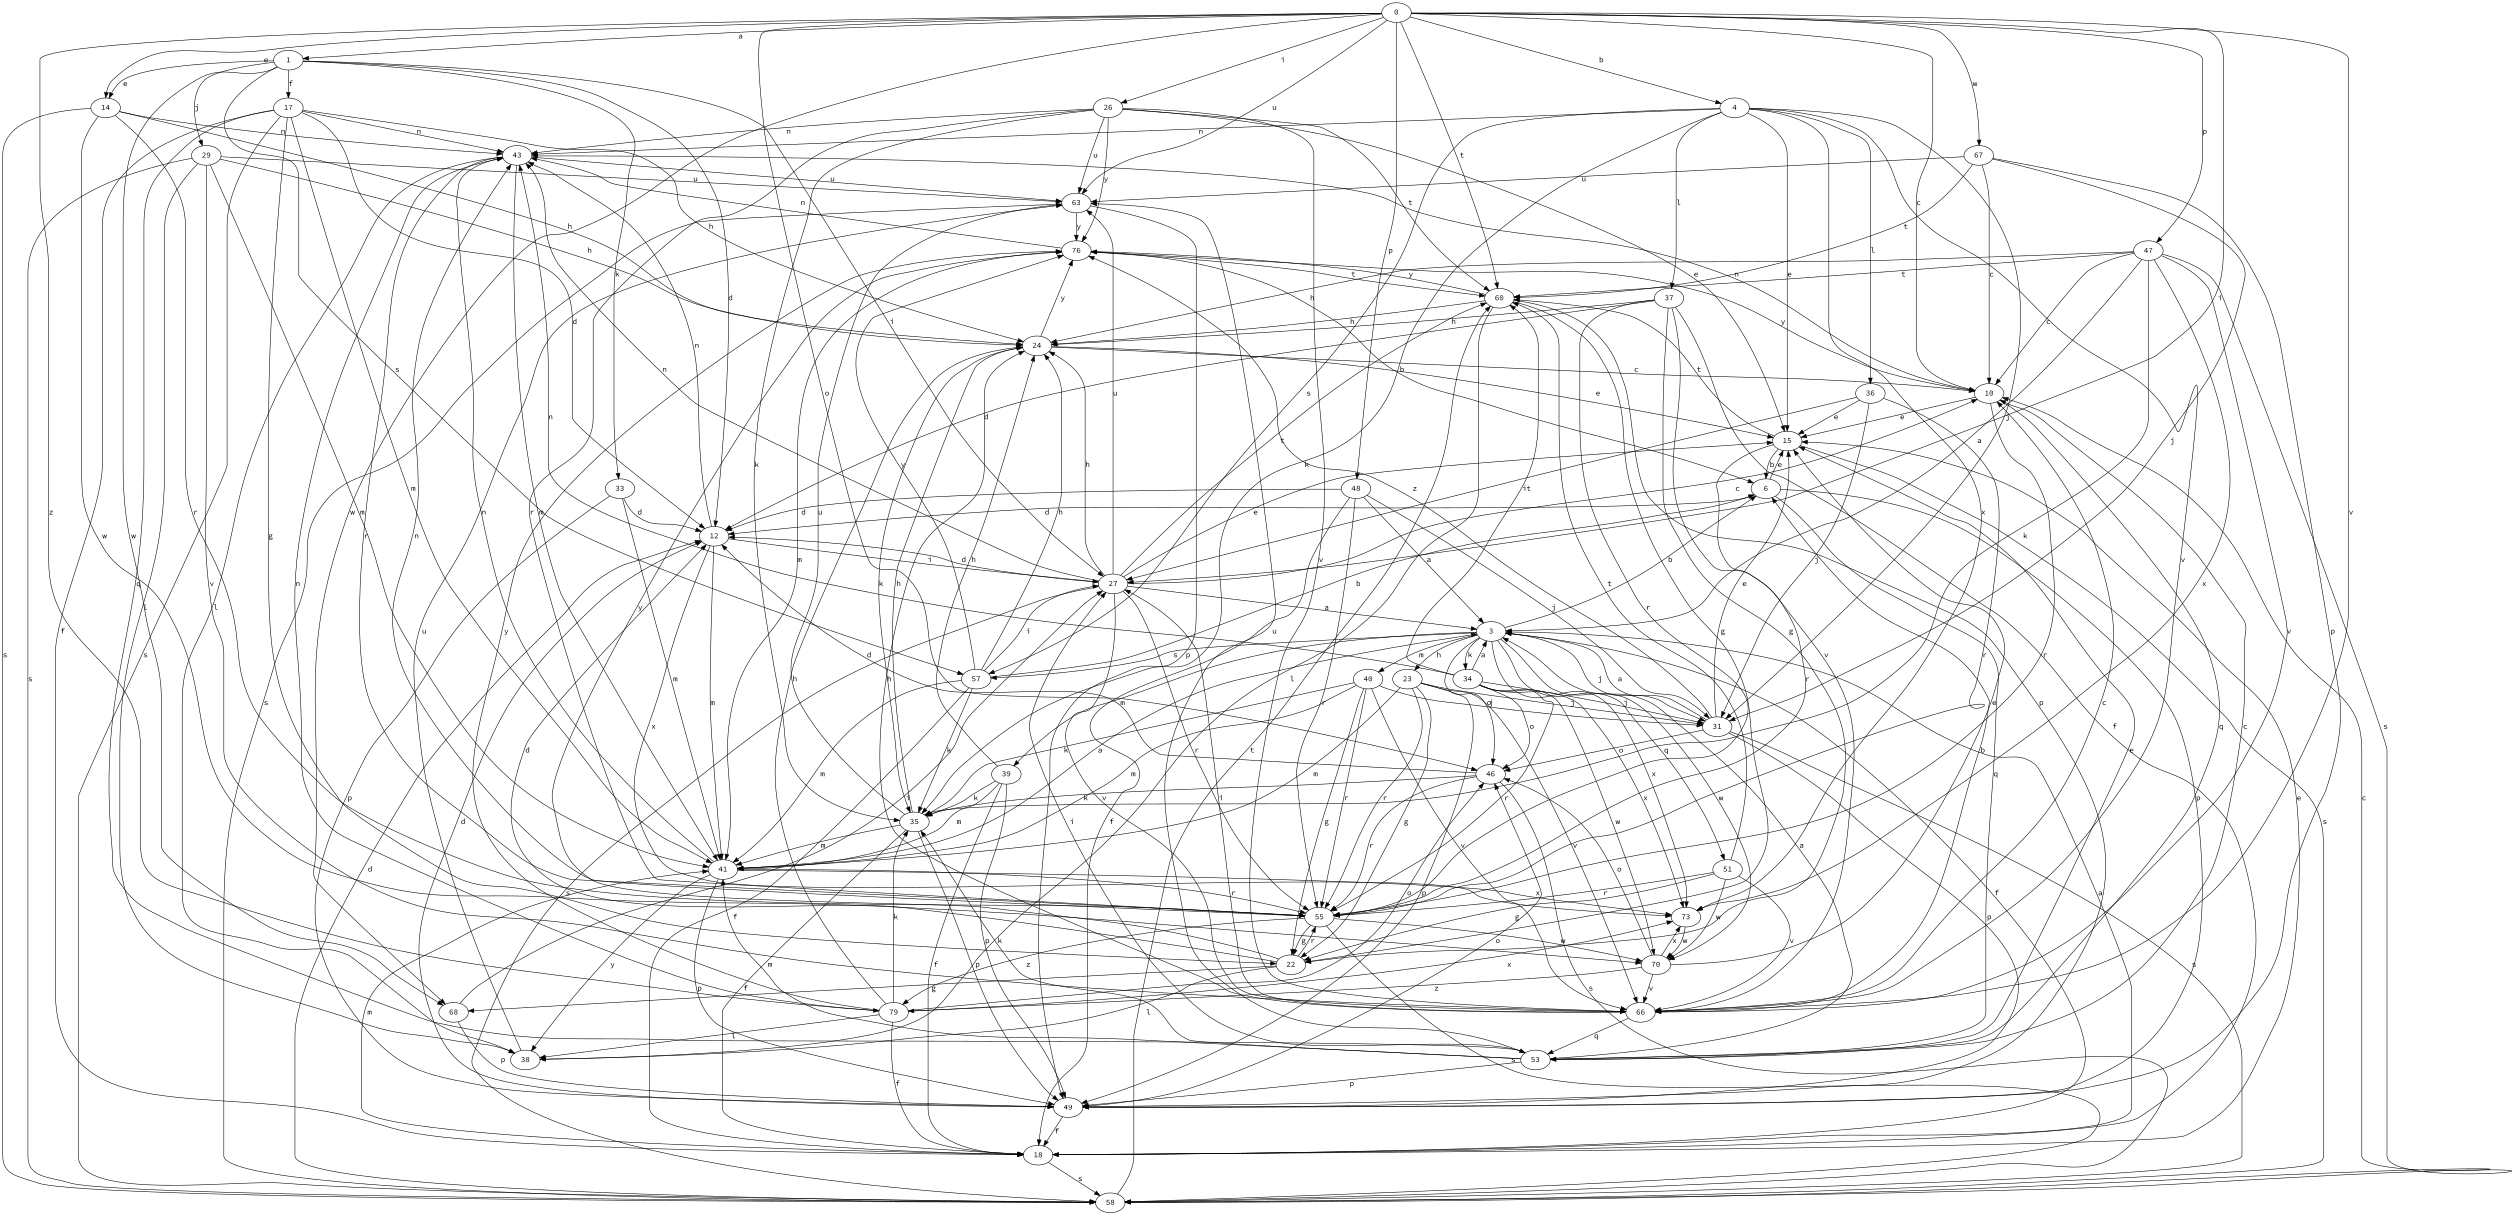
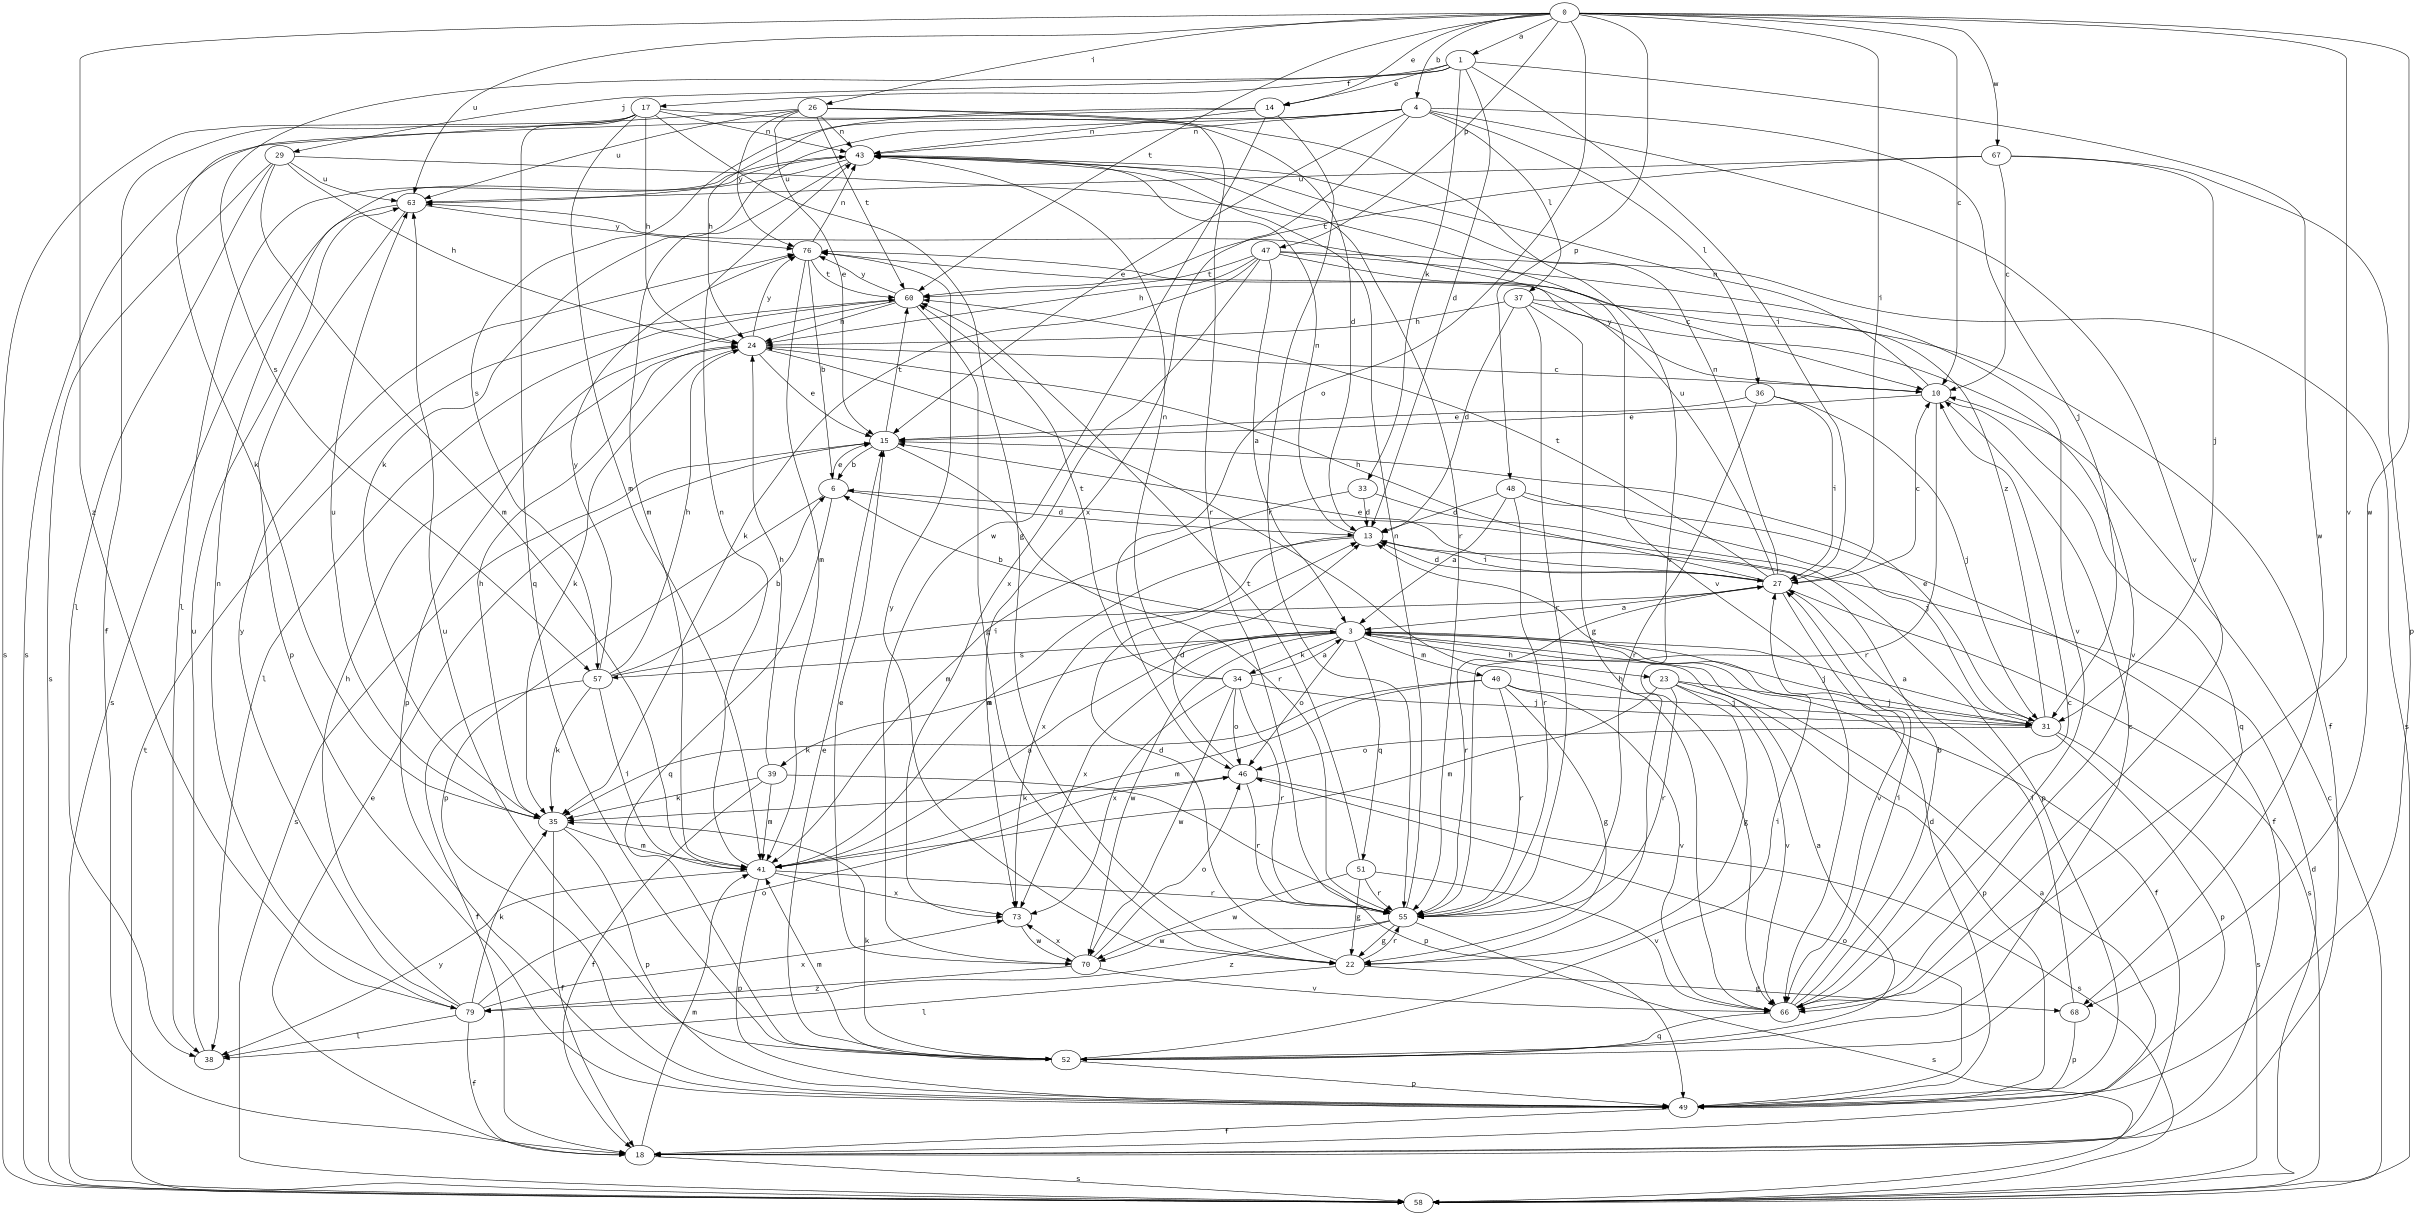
node "12": label "12" -> "13"
edge "57" -> "41": label "m" -> "i"
edge "66" -> "24": reversed
node "53": label "53" -> "52"
